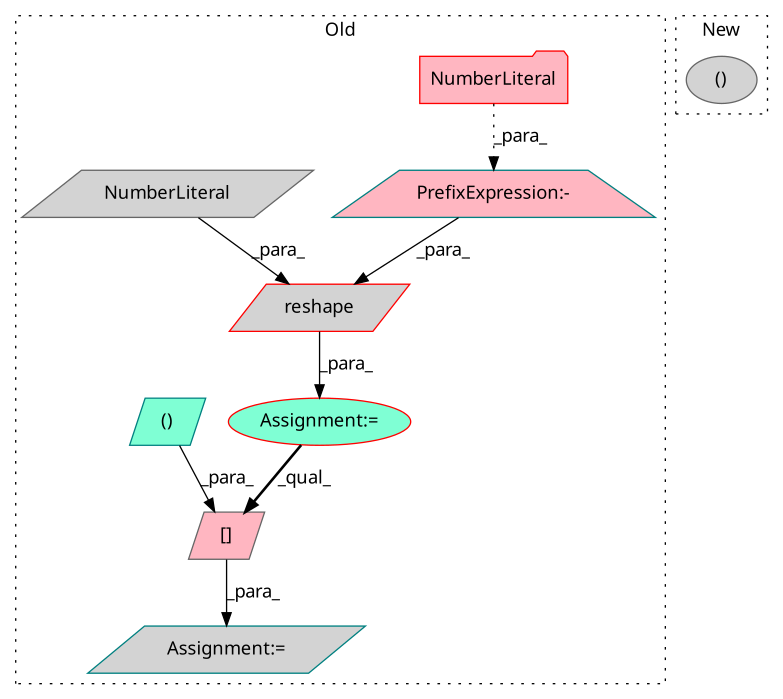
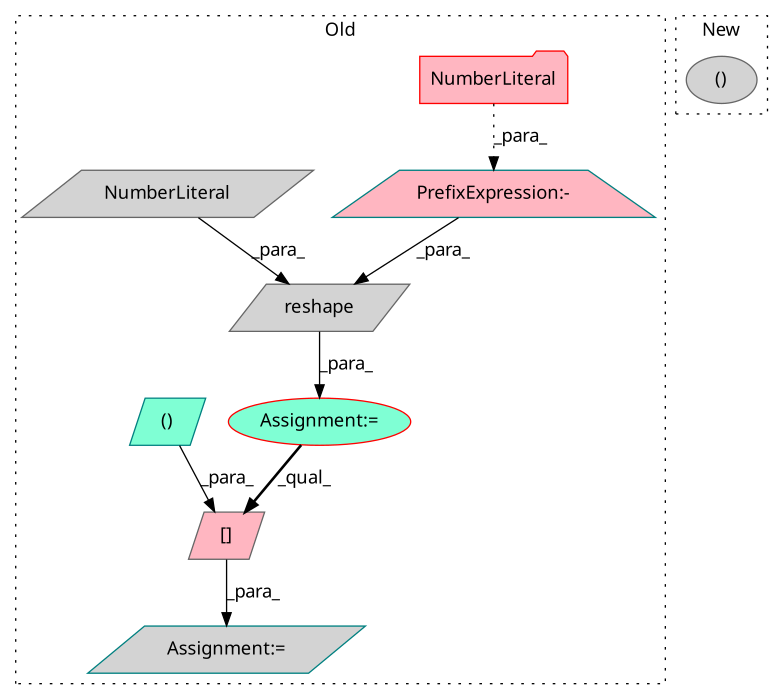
node "reshape": color red -> gray40
